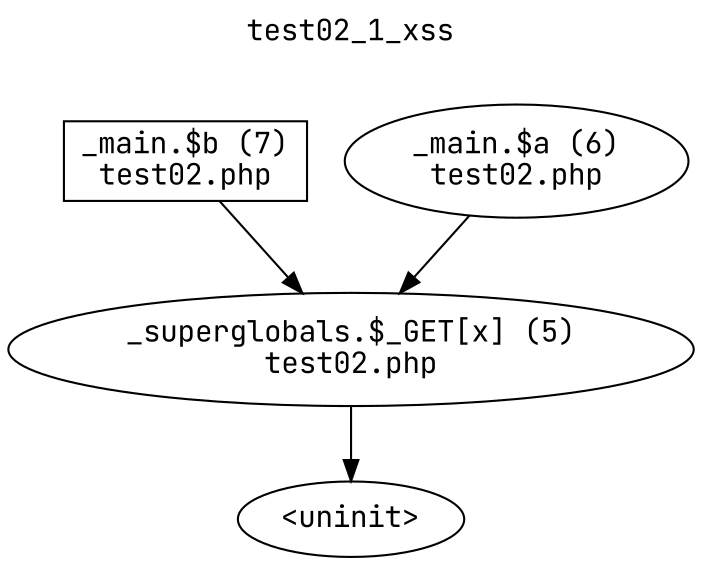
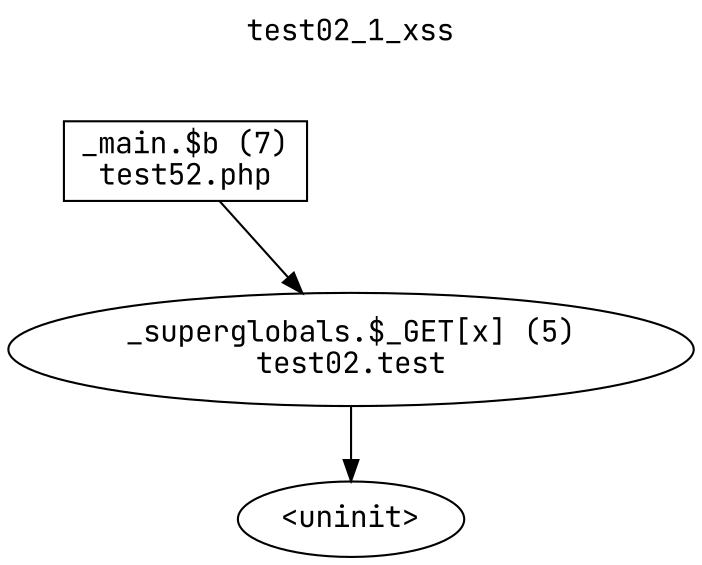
node "_main.$b (7) test02.php": label "_main.$b (7) test02.php" -> "_main.$b (7) test52.php"
node "_main.$a (6) test02.php": removed
node "_superglobals.$_GET[x] (5) test02.php": label "_superglobals.$_GET[x] (5) test02.php" -> "_superglobals.$_GET[x] (5) test02.test"
